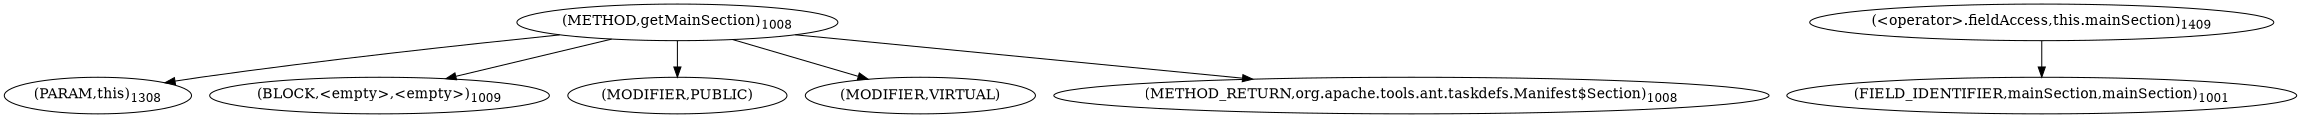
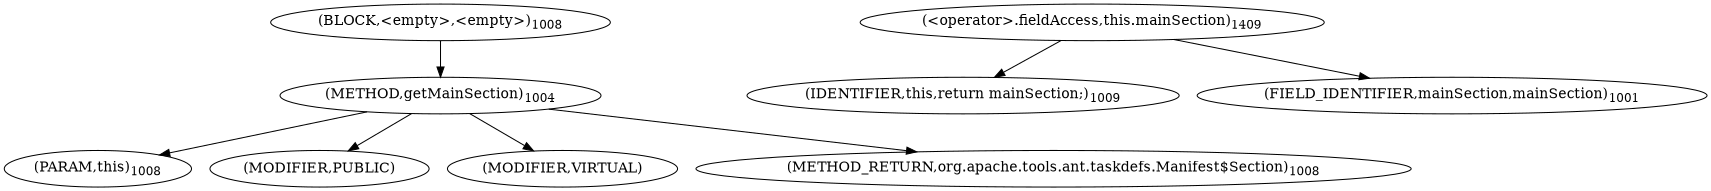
node "(METHOD,getMainSection)": text "1008" -> "1004"
edge "(METHOD,getMainSection)" -> "(BLOCK,<empty>,<empty>)": reversed
node "(PARAM,this)": text "1308" -> "1008"
node "(BLOCK,<empty>,<empty>)": text "1009" -> "1008"
node "(IDENTIFIER,this,return mainSection;)": added
